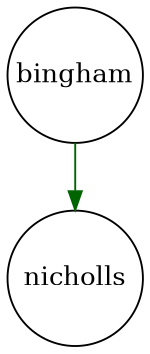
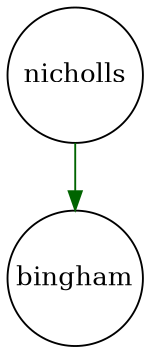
edge "bingham" -> "nicholls": reversed
